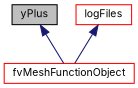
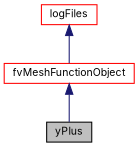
edge "fvMeshFunctionObject" -> "yPlus": reversed
